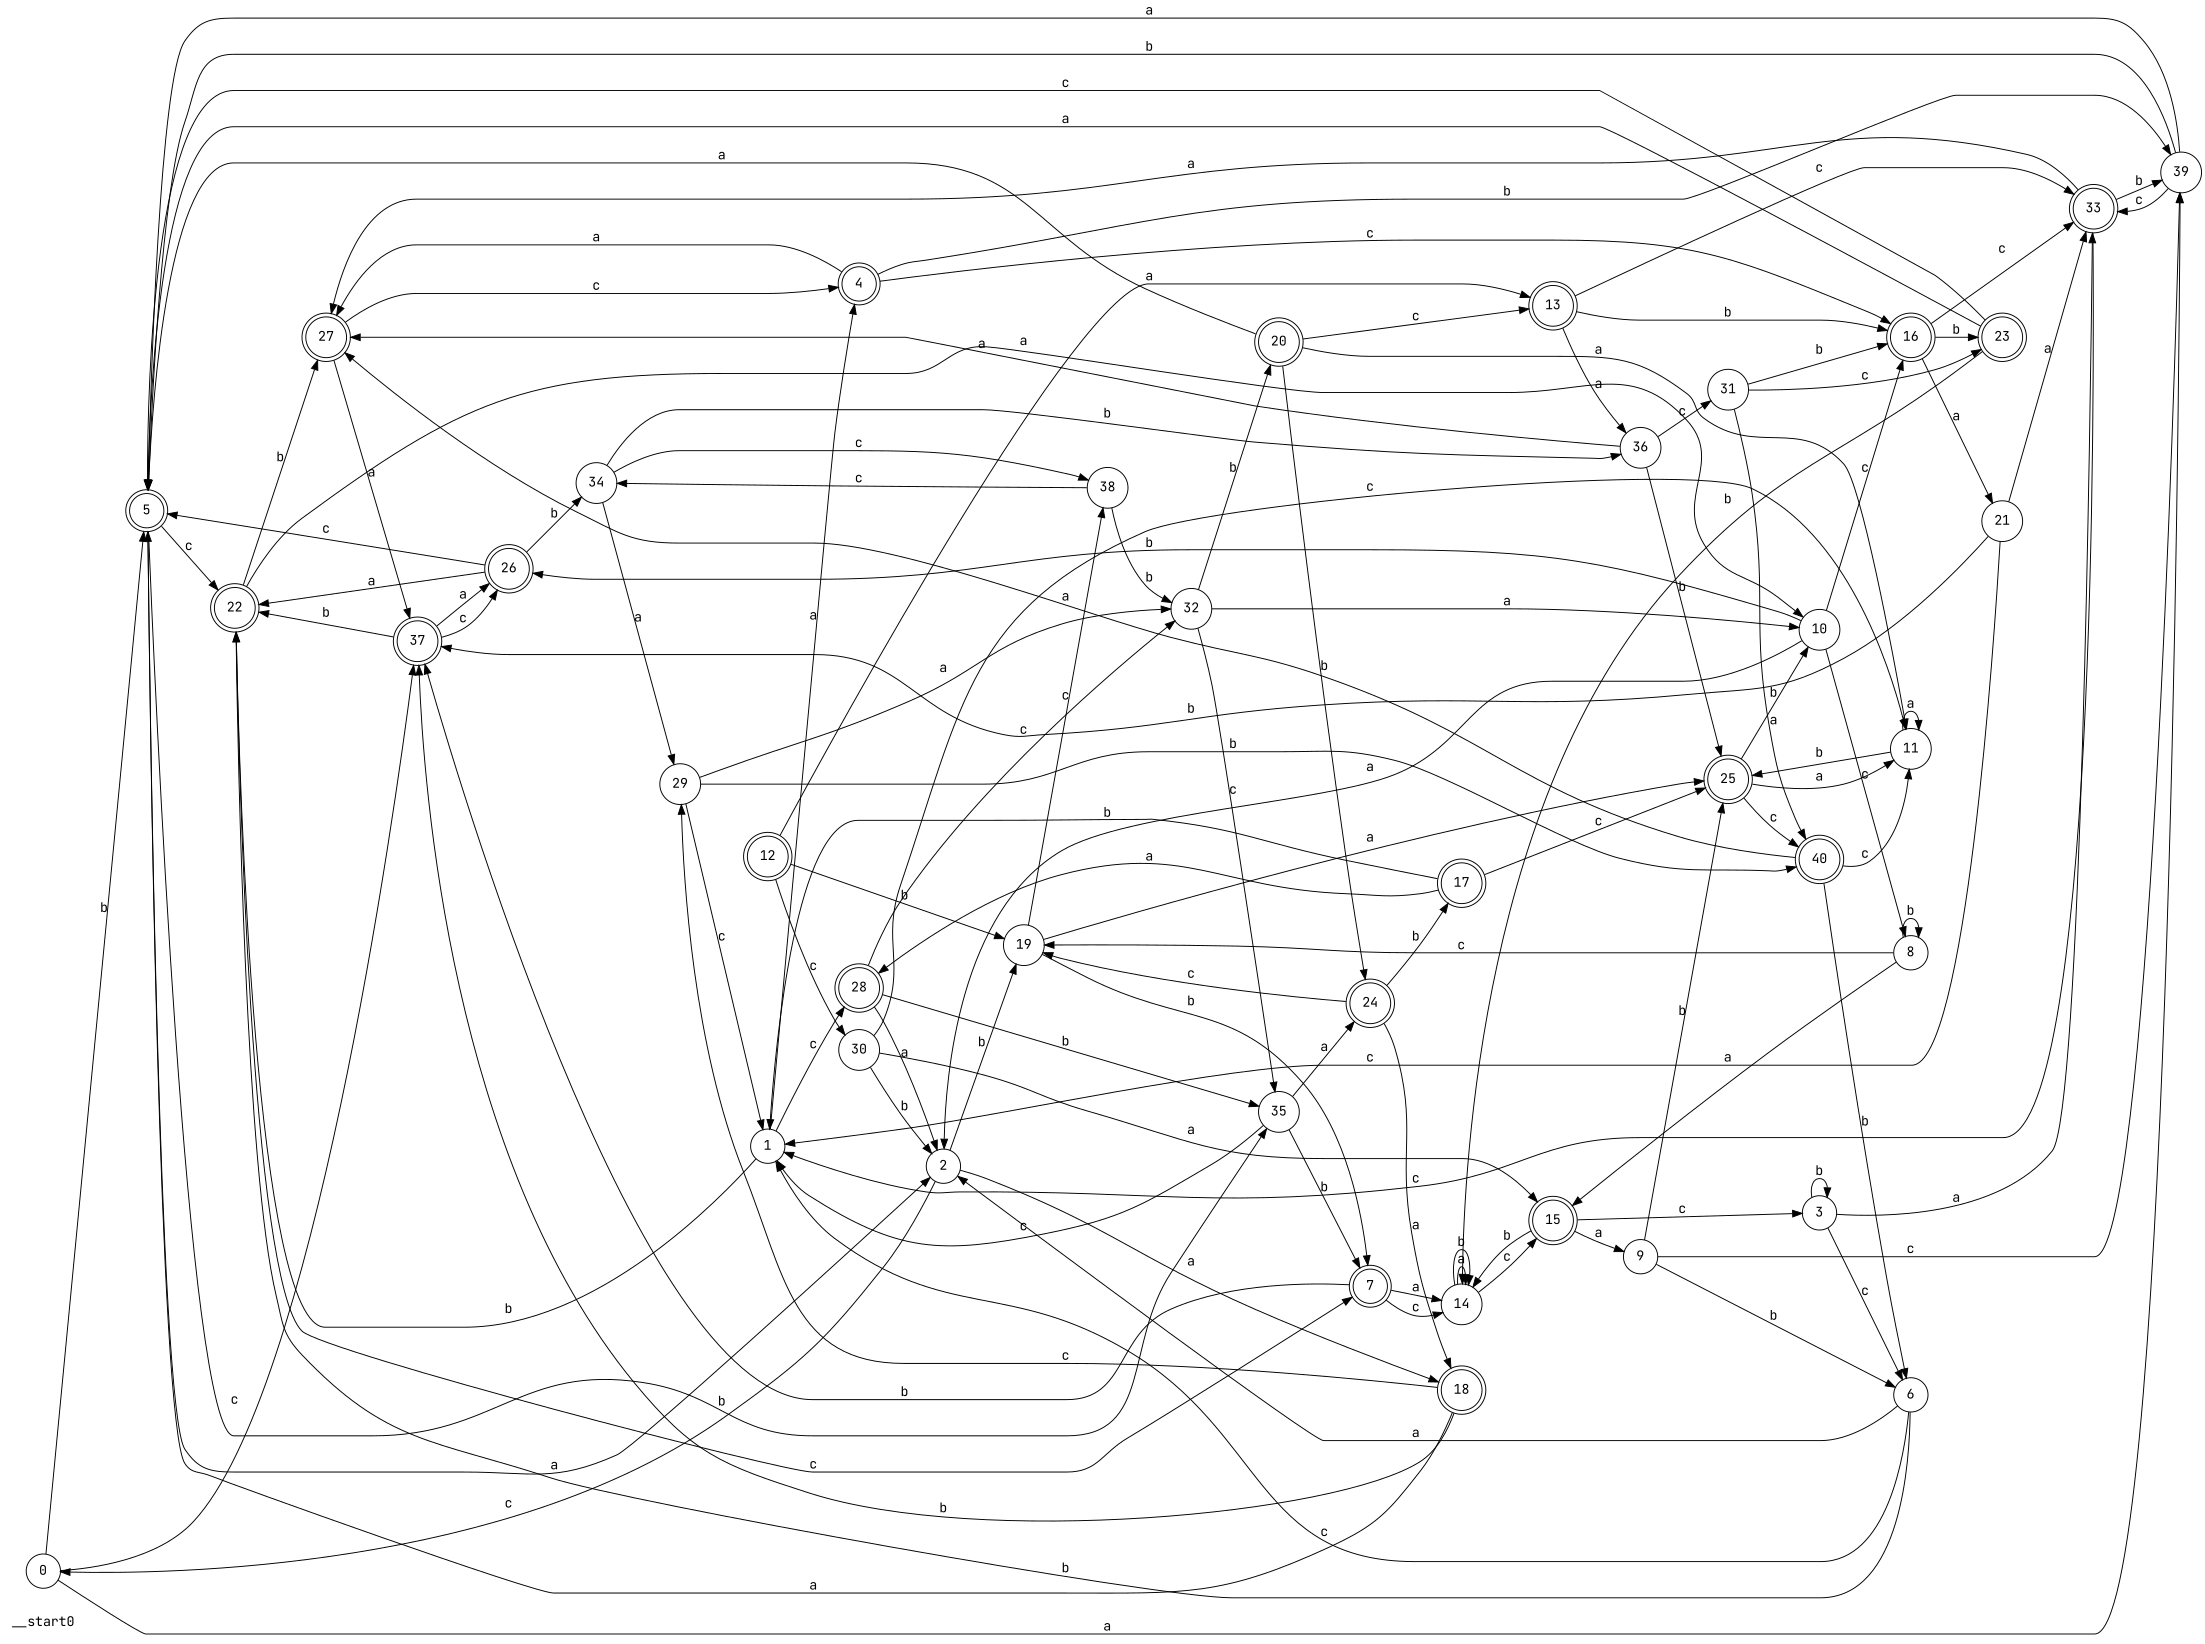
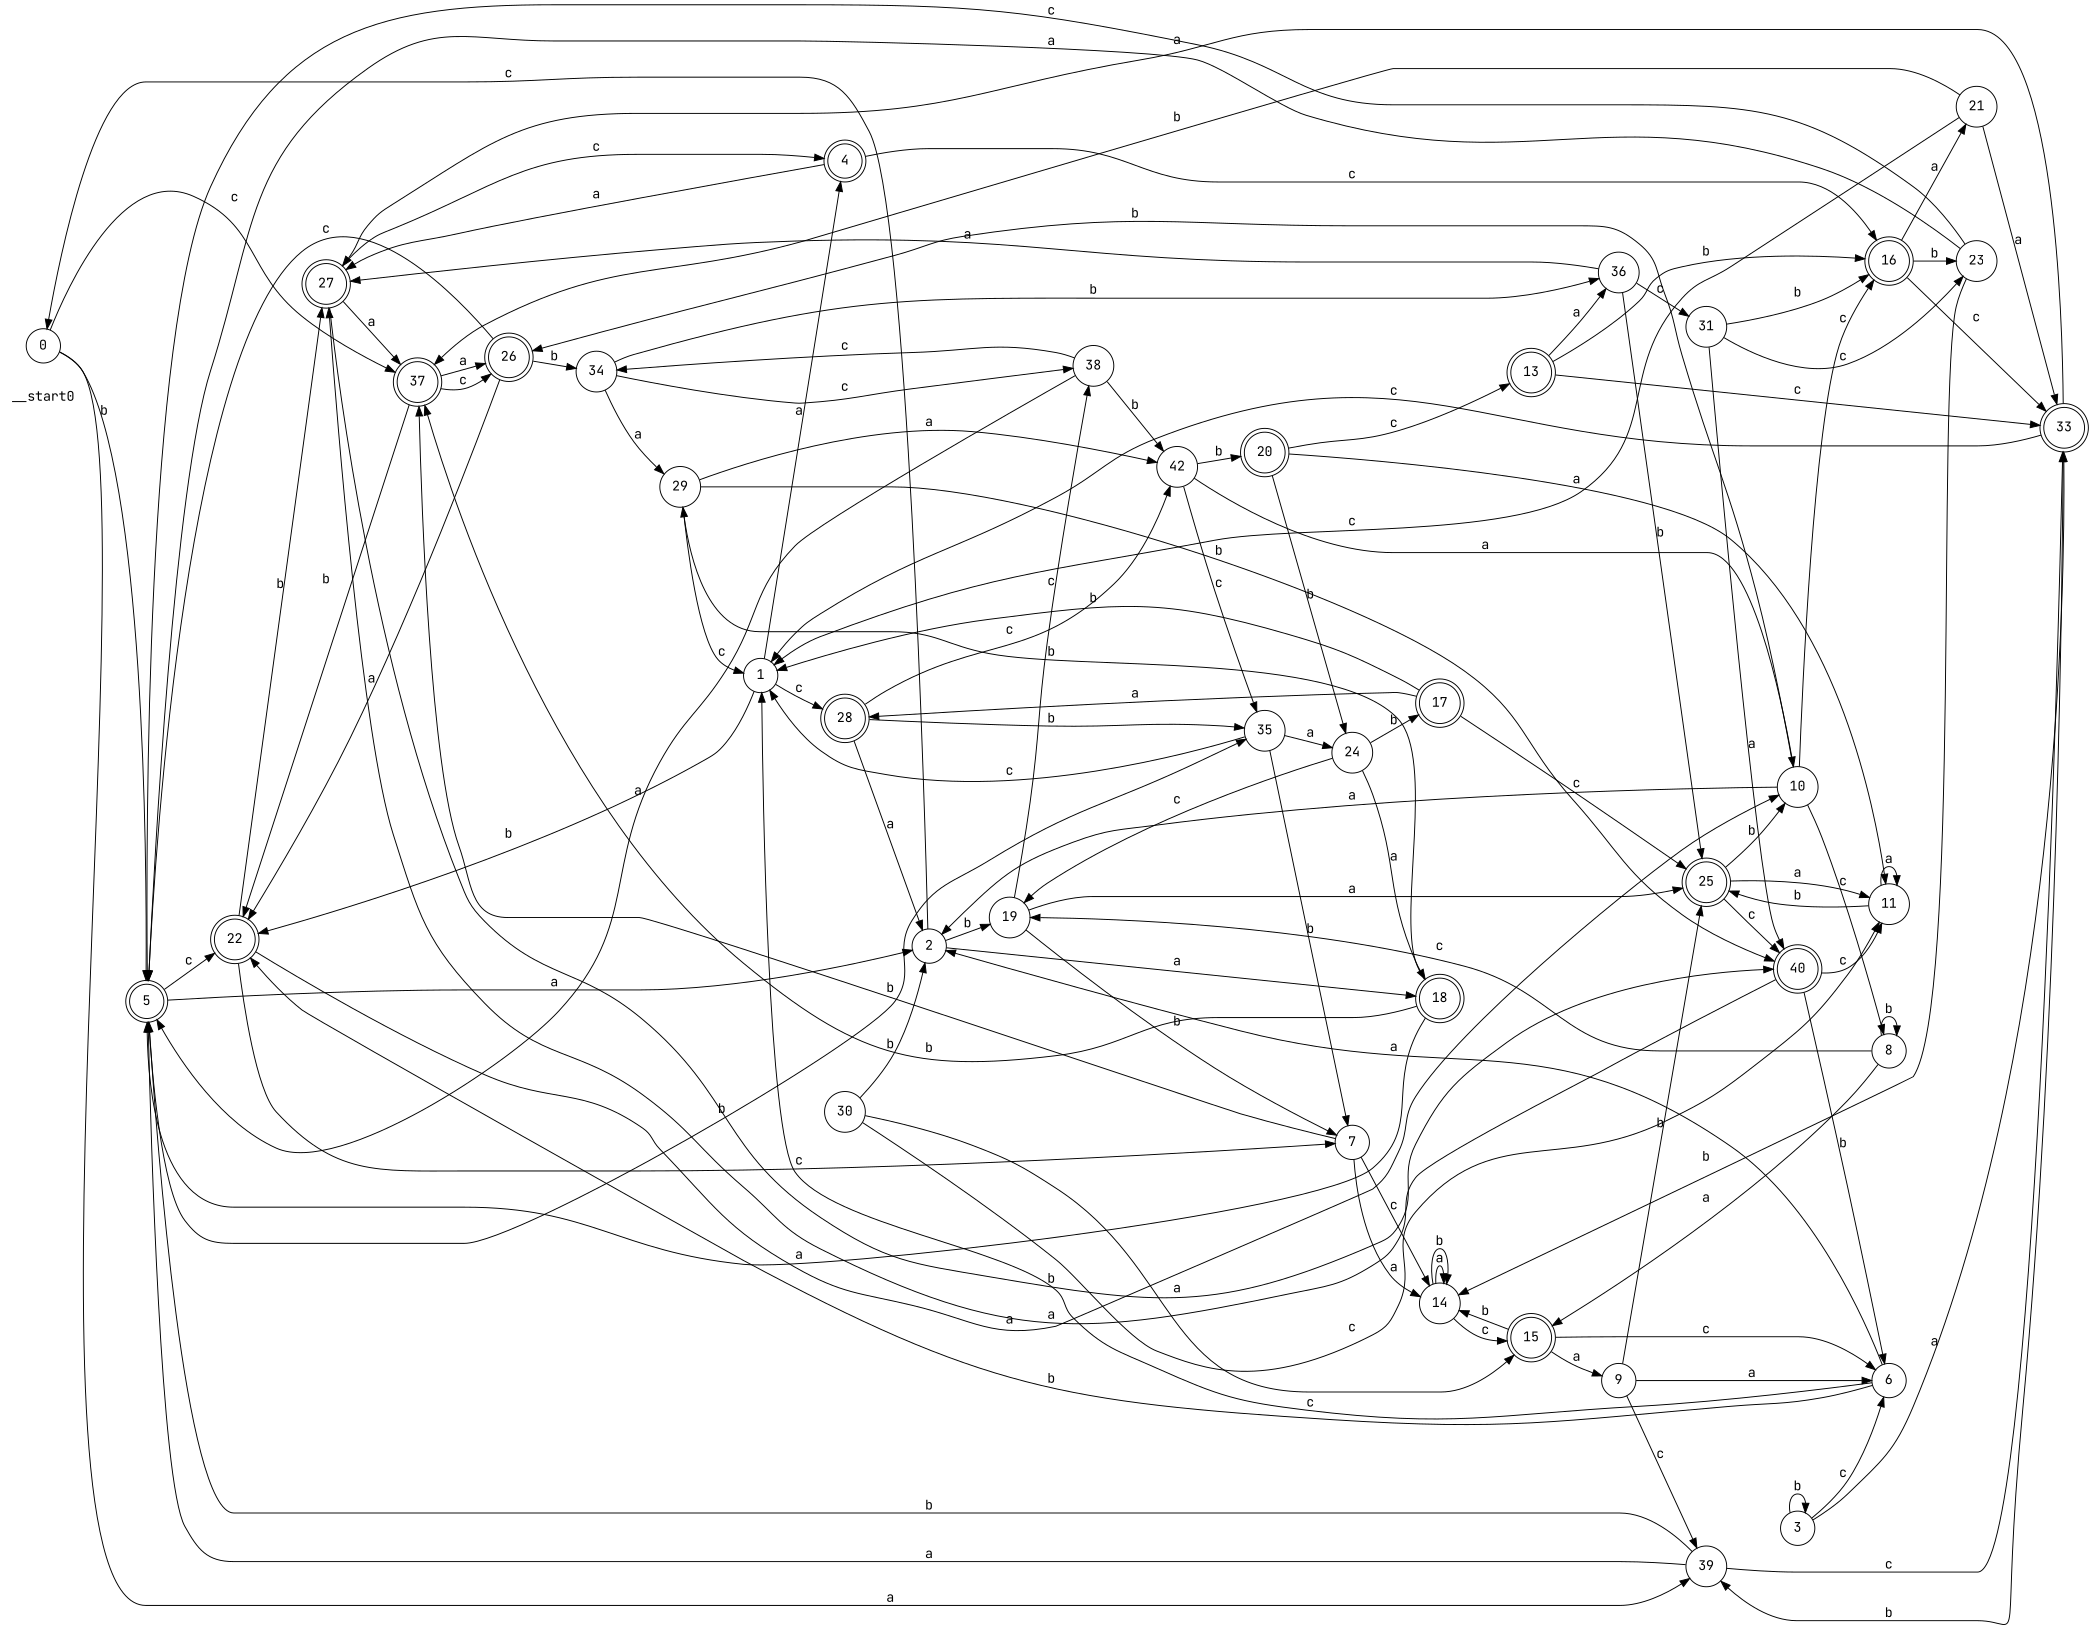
edge "20" -> "5": now "38" -> "5"
edge "4" -> "39": removed, label "b"
node "23": shape doublecircle -> circle
node "32": label "32" -> "42"
node "12": removed
node "24": shape doublecircle -> circle
edge "15" -> "3": now "15" -> "6"
edge "27" -> "40": added, label "b"
node "7": shape doublecircle -> circle
edge "9" -> "6": label "b" -> "a"
edge "18" -> "29": label "c" -> "b"
